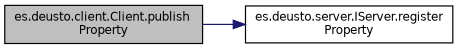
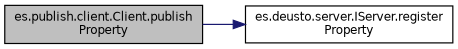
node "es.deusto.client.Client.publish Property": label "es.deusto.client.Client.publish Property" -> "es.publish.client.Client.publish Property"
